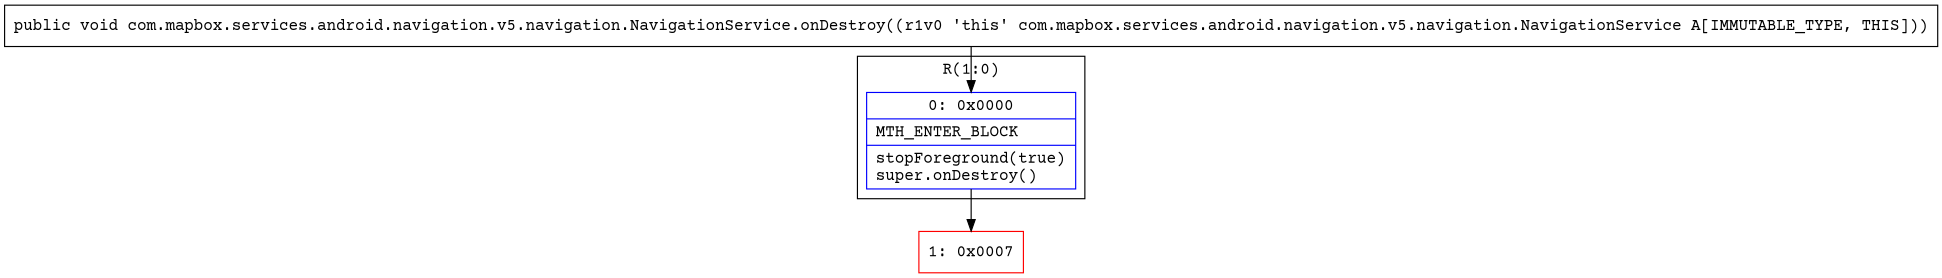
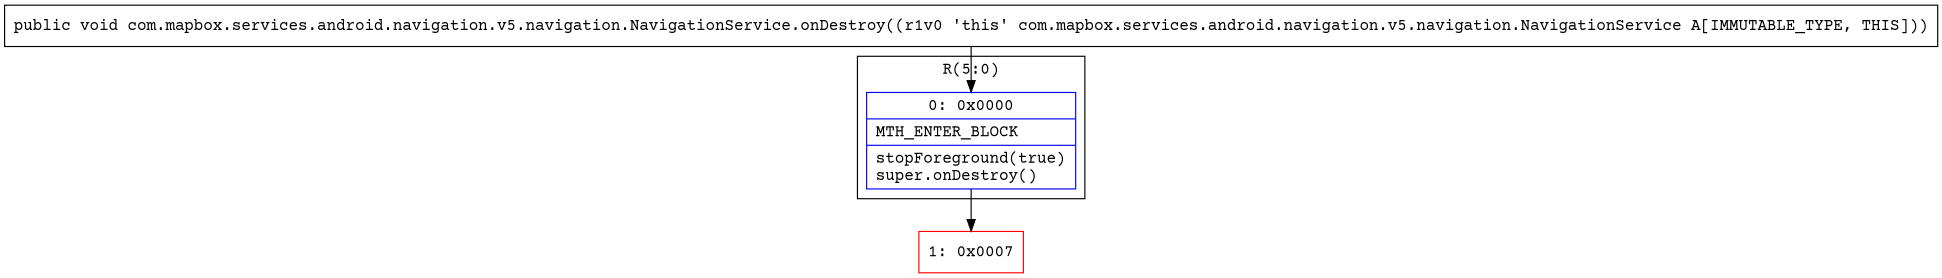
cluster "R(1:0)": label "R(1:0)" -> "R(5:0)"
